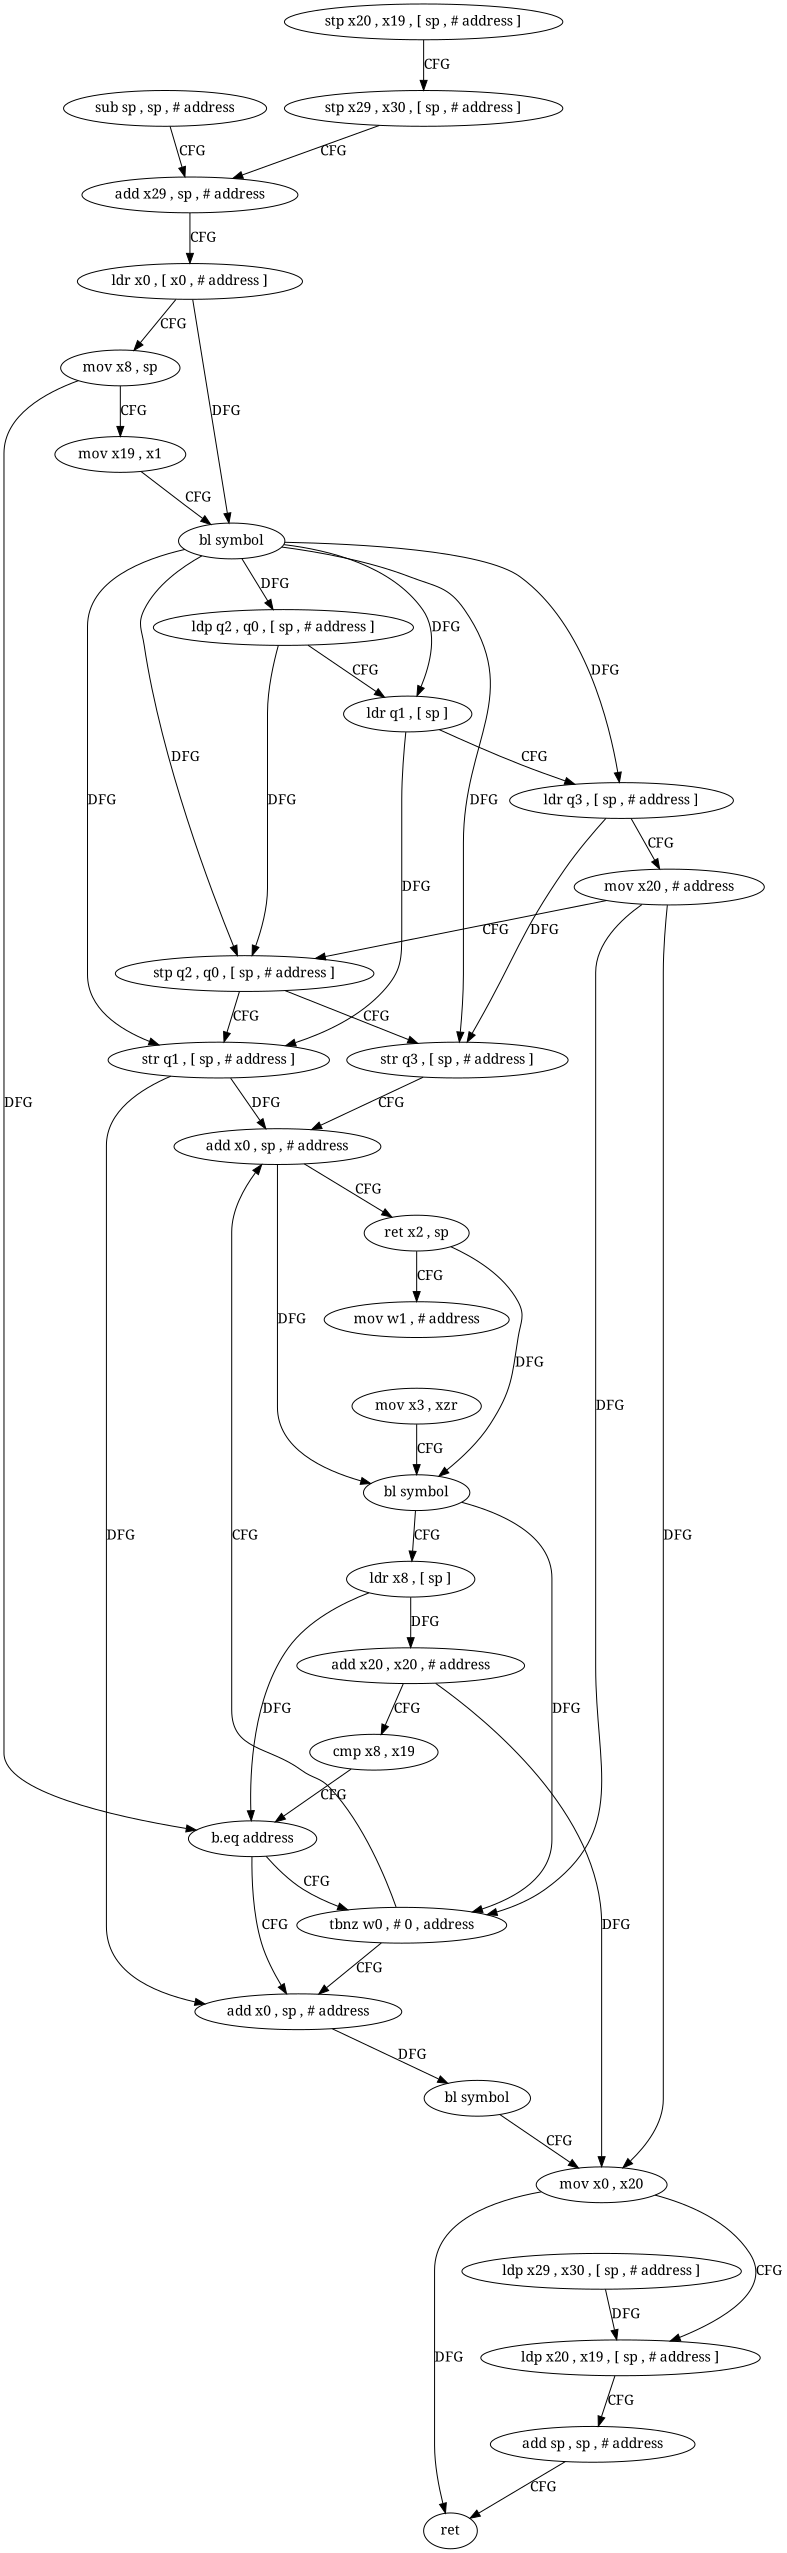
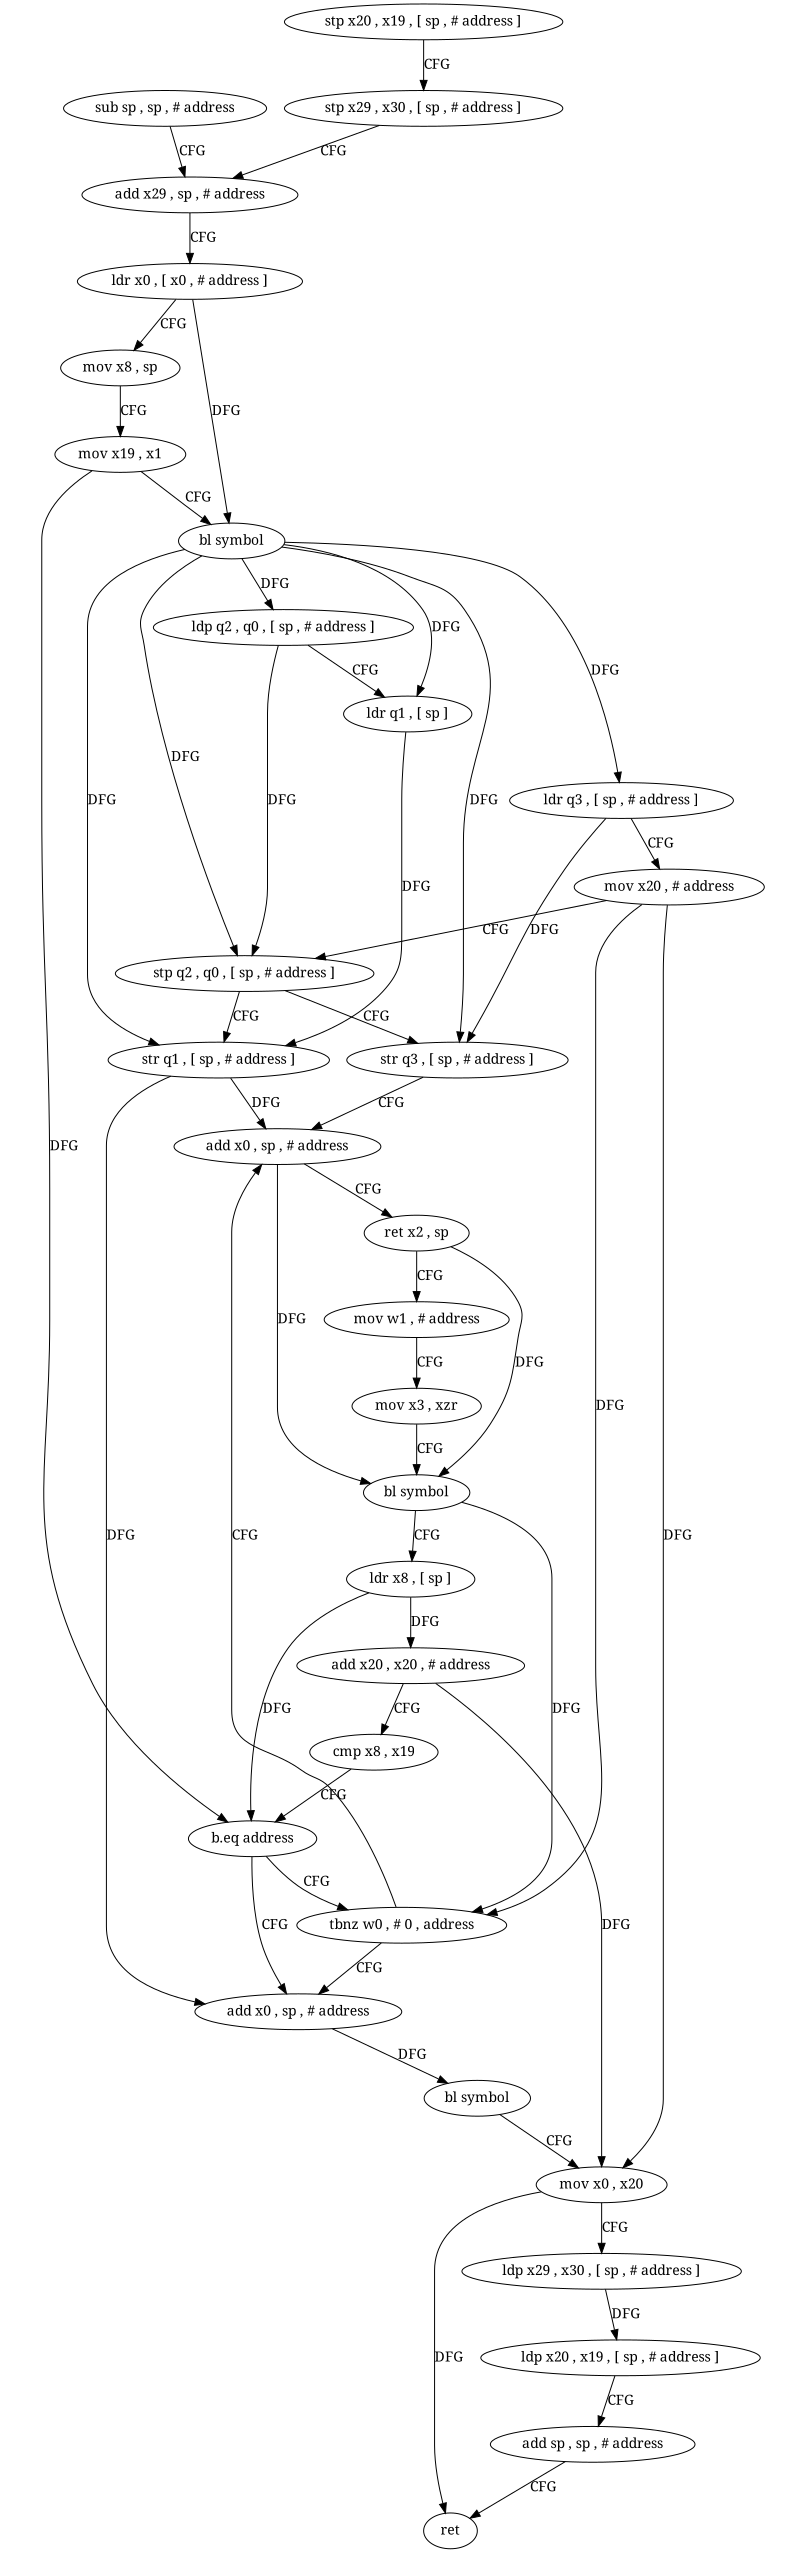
edge "ldr q1 , [ sp ]" -> "ldr q3 , [ sp , # address ]": removed, label "CFG"
edge "mov x8 , sp" -> "b.eq address": now "mov x19 , x1" -> "b.eq address"
edge "mov w1 , # address" -> "mov x3 , xzr": added, label "CFG"
edge "mov x0 , x20" -> "ldp x20 , x19 , [ sp , # address ]": now "mov x0 , x20" -> "ldp x29 , x30 , [ sp , # address ]"
